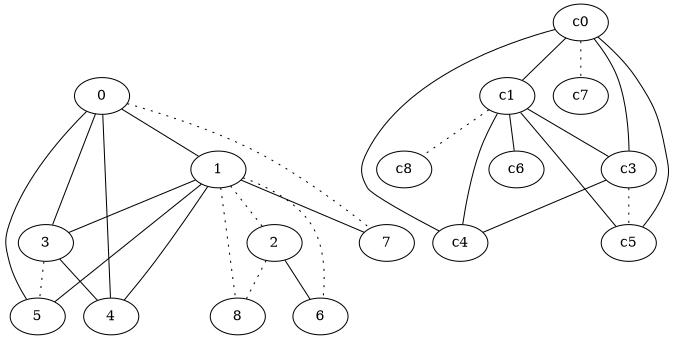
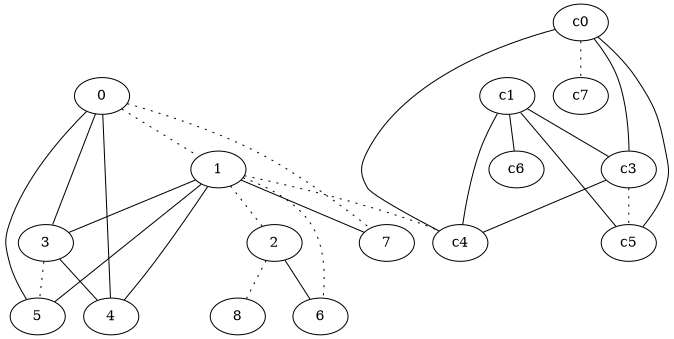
edge "c0" -- "c1": removed
edge "0" -- "1": style solid -> dotted
node "c8": removed
edge "1" -- "8": now "1" -- "c4"
